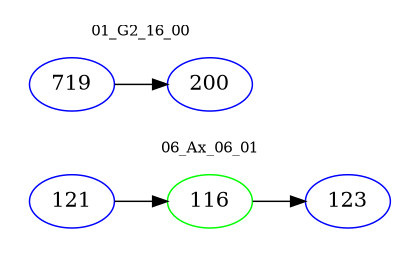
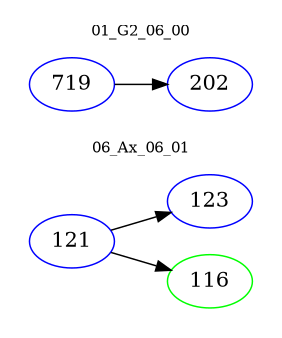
cluster "01_G2_16_00": label "01_G2_16_00" -> "01_G2_06_00"
node "200": label "200" -> "202"
edge "116" -> "123": now "121" -> "123"
